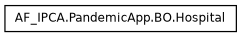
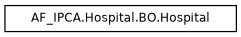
node "AF_IPCA.PandemicApp.BO.Hospital": label "AF_IPCA.PandemicApp.BO.Hospital" -> "AF_IPCA.Hospital.BO.Hospital"
